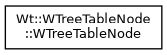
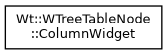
node "Wt::WTreeTableNode ::WTreeTableNode": label "Wt::WTreeTableNode ::WTreeTableNode" -> "Wt::WTreeTableNode ::ColumnWidget"
